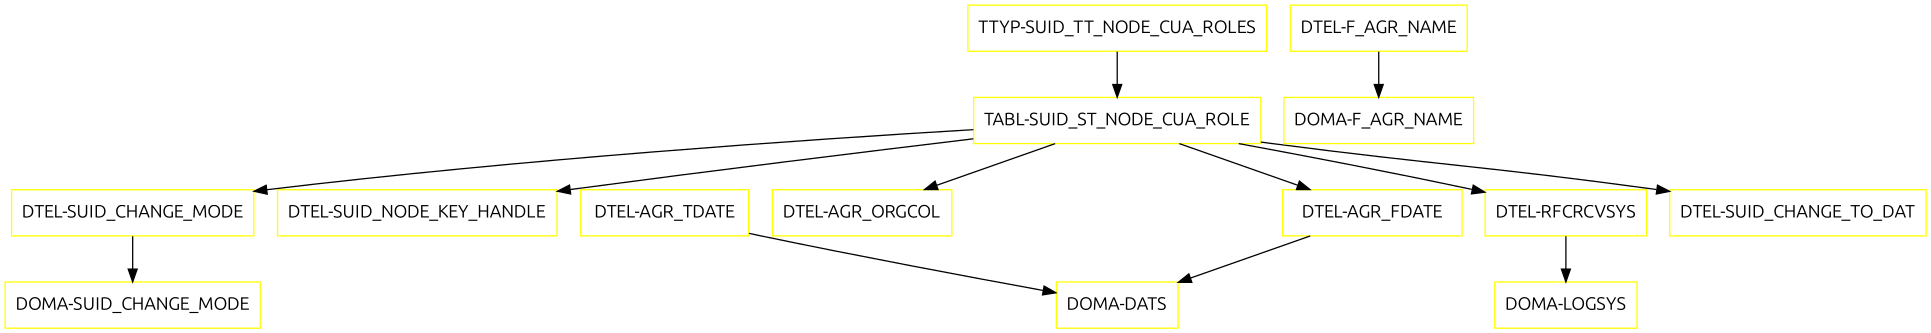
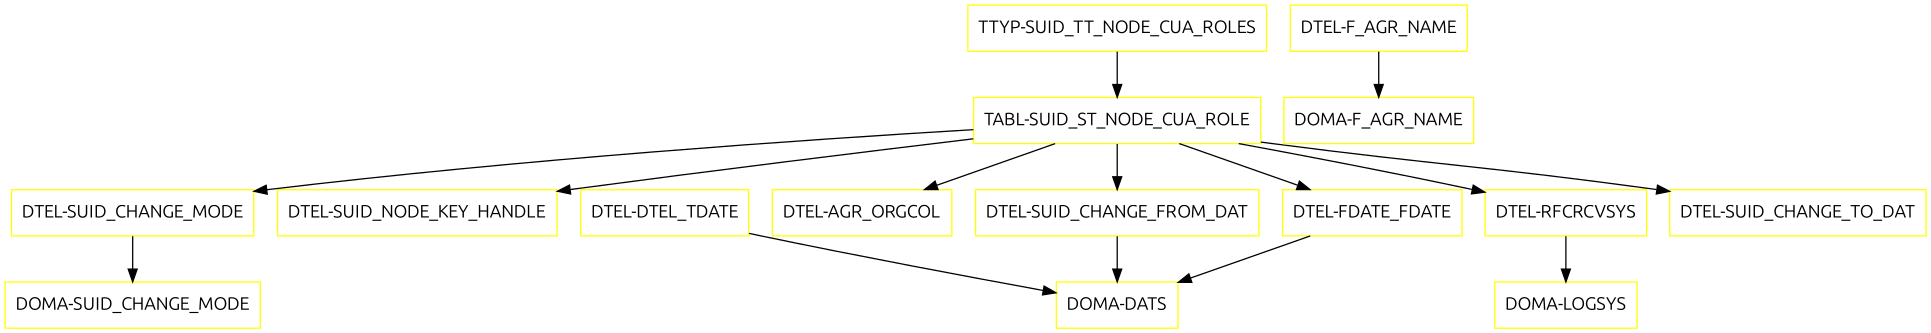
node "DTEL-AGR_TDATE": label "DTEL-AGR_TDATE" -> "DTEL-DTEL_TDATE"
node "DTEL-SUID_CHANGE_FROM_DAT": added
node "DTEL-AGR_FDATE": label "DTEL-AGR_FDATE" -> "DTEL-FDATE_FDATE"
